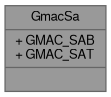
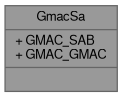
node "GmacSa": text "+ GMAC_SAT" -> "+ GMAC_GMAC"
